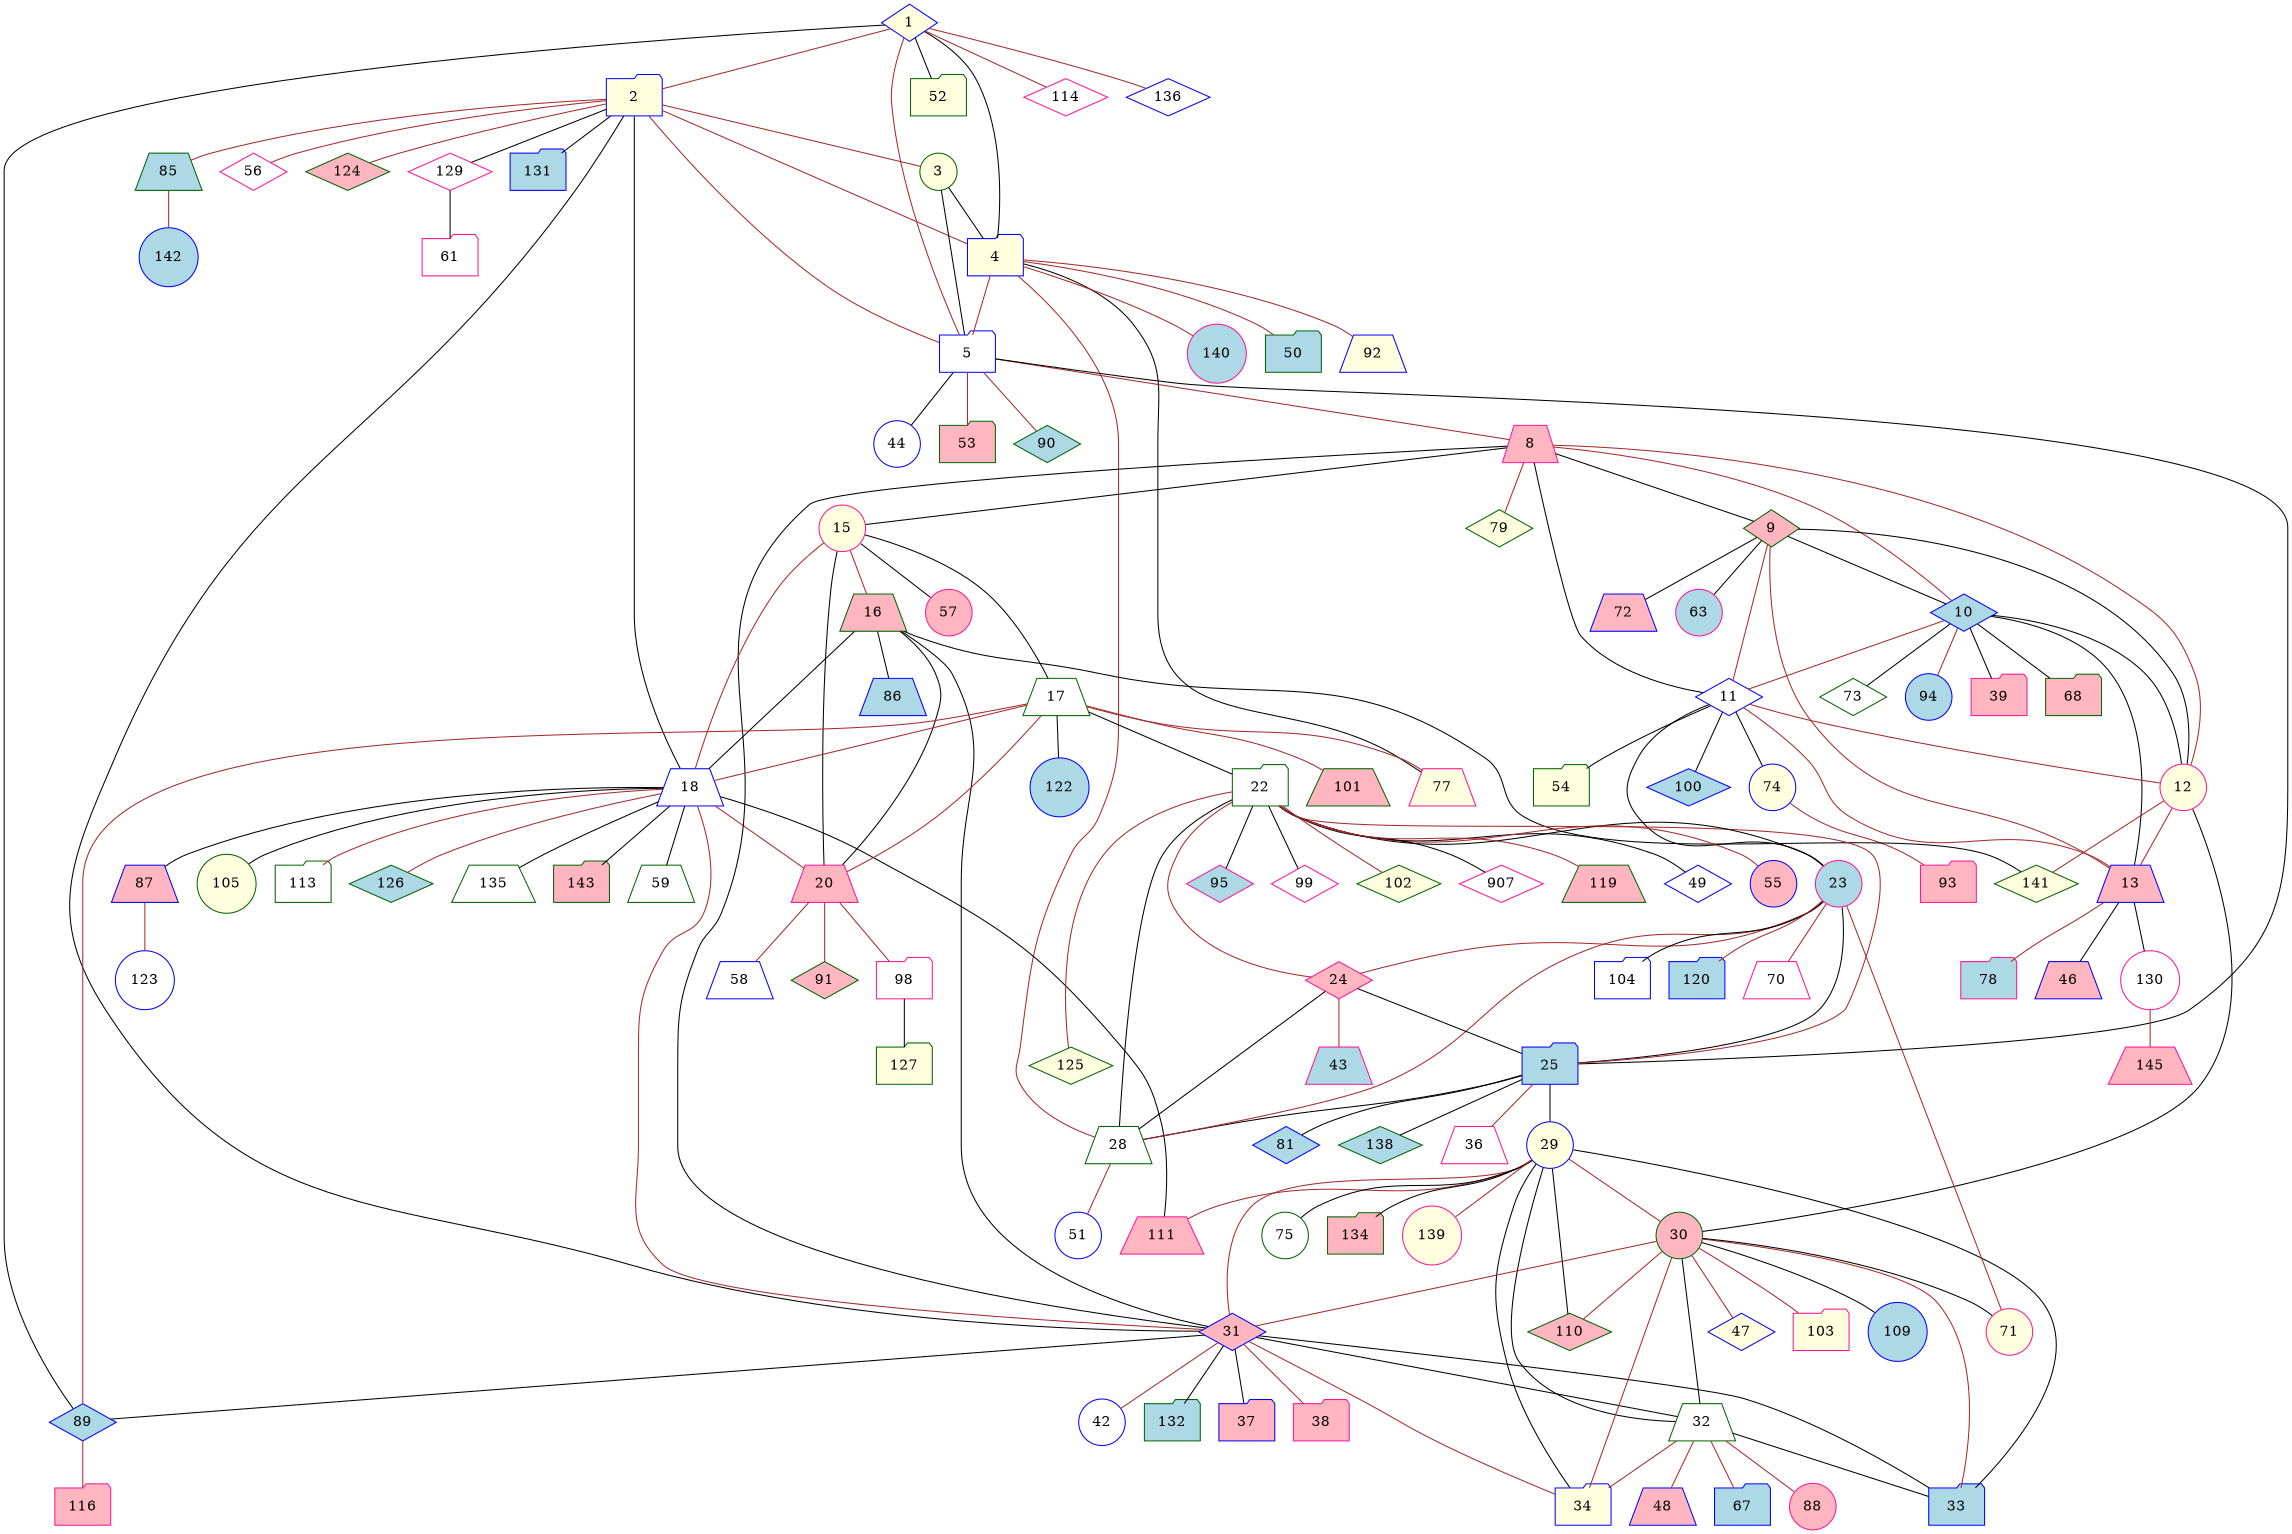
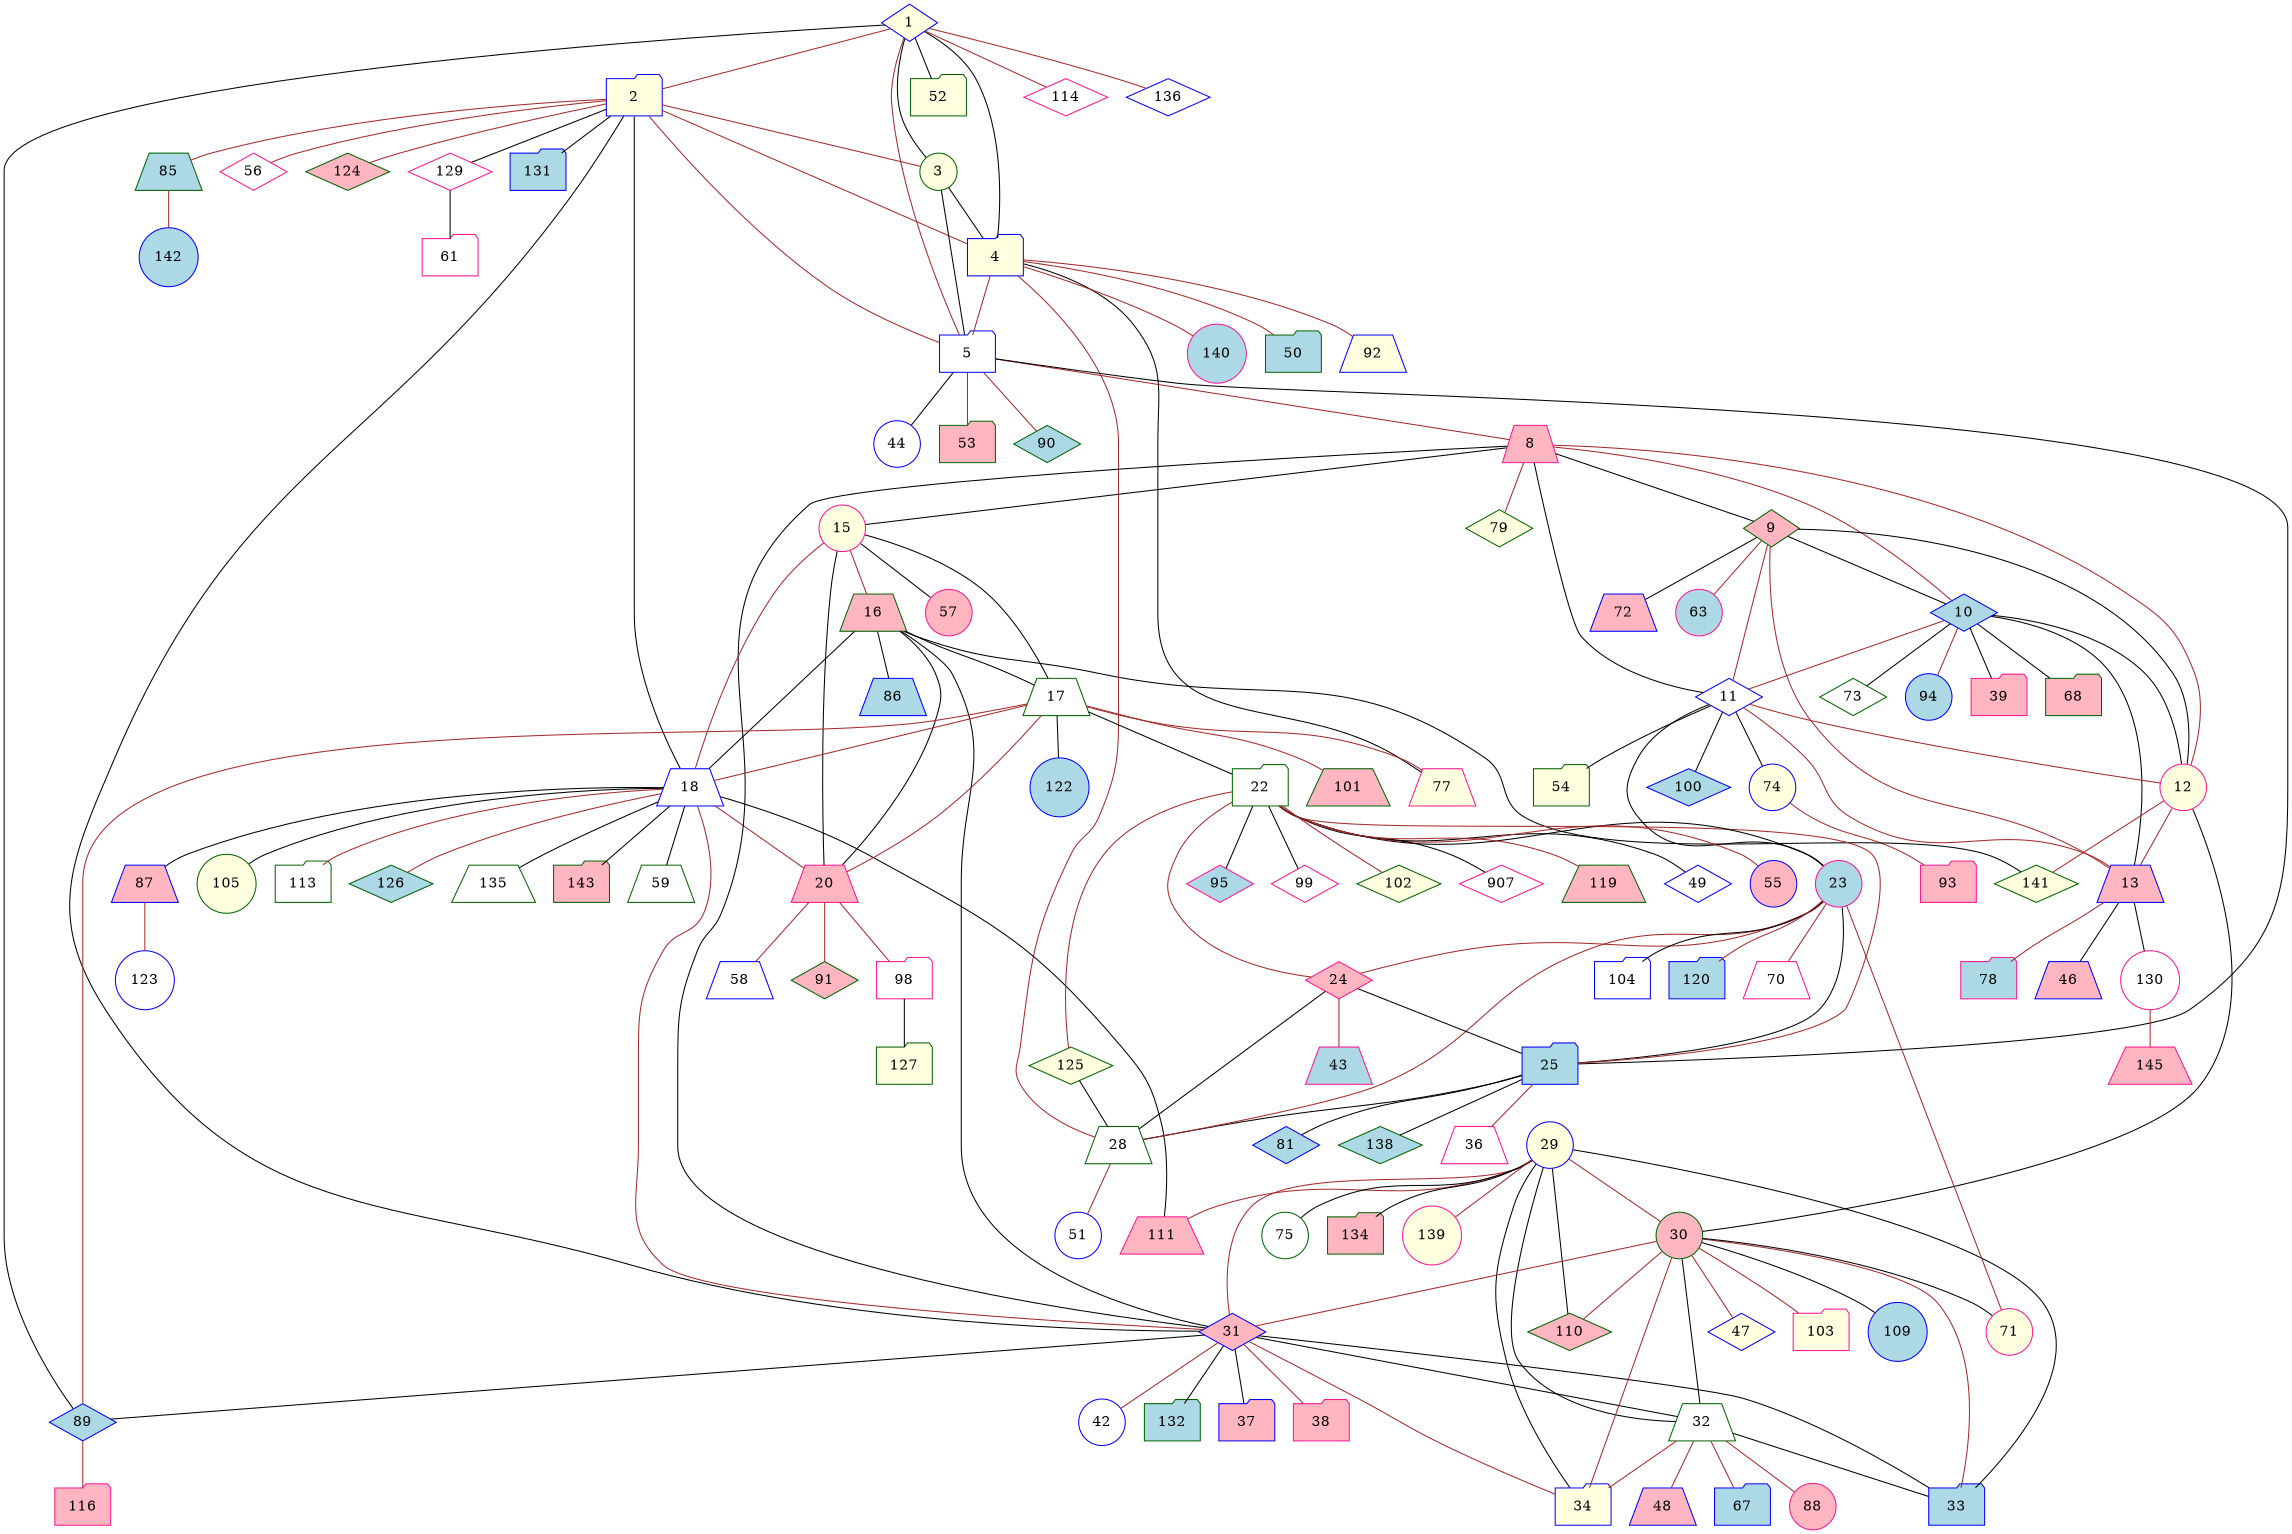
edge "1" -- "3": added
edge "9" -- "63": color black -> brown
edge "16" -- "17": added
edge "22" -- "28": now "125" -- "28"
edge "25" -- "29": removed
